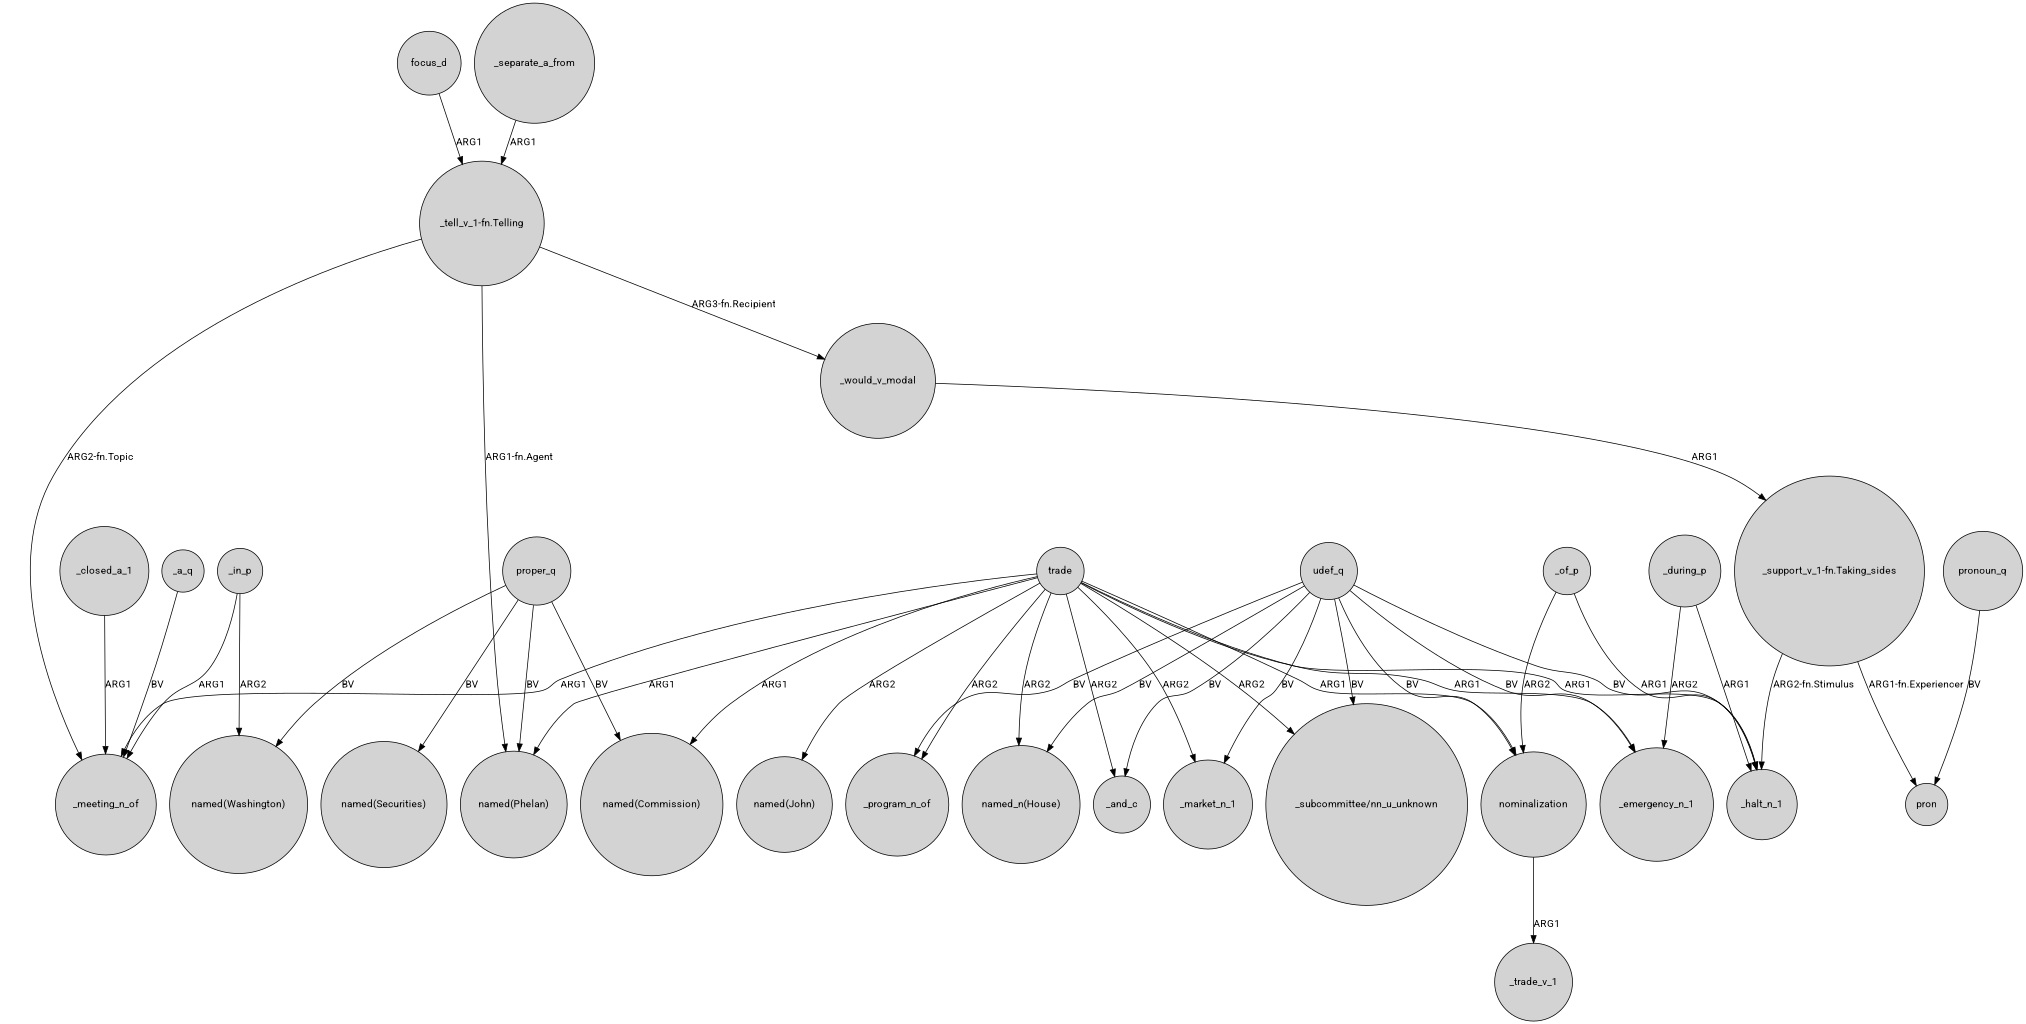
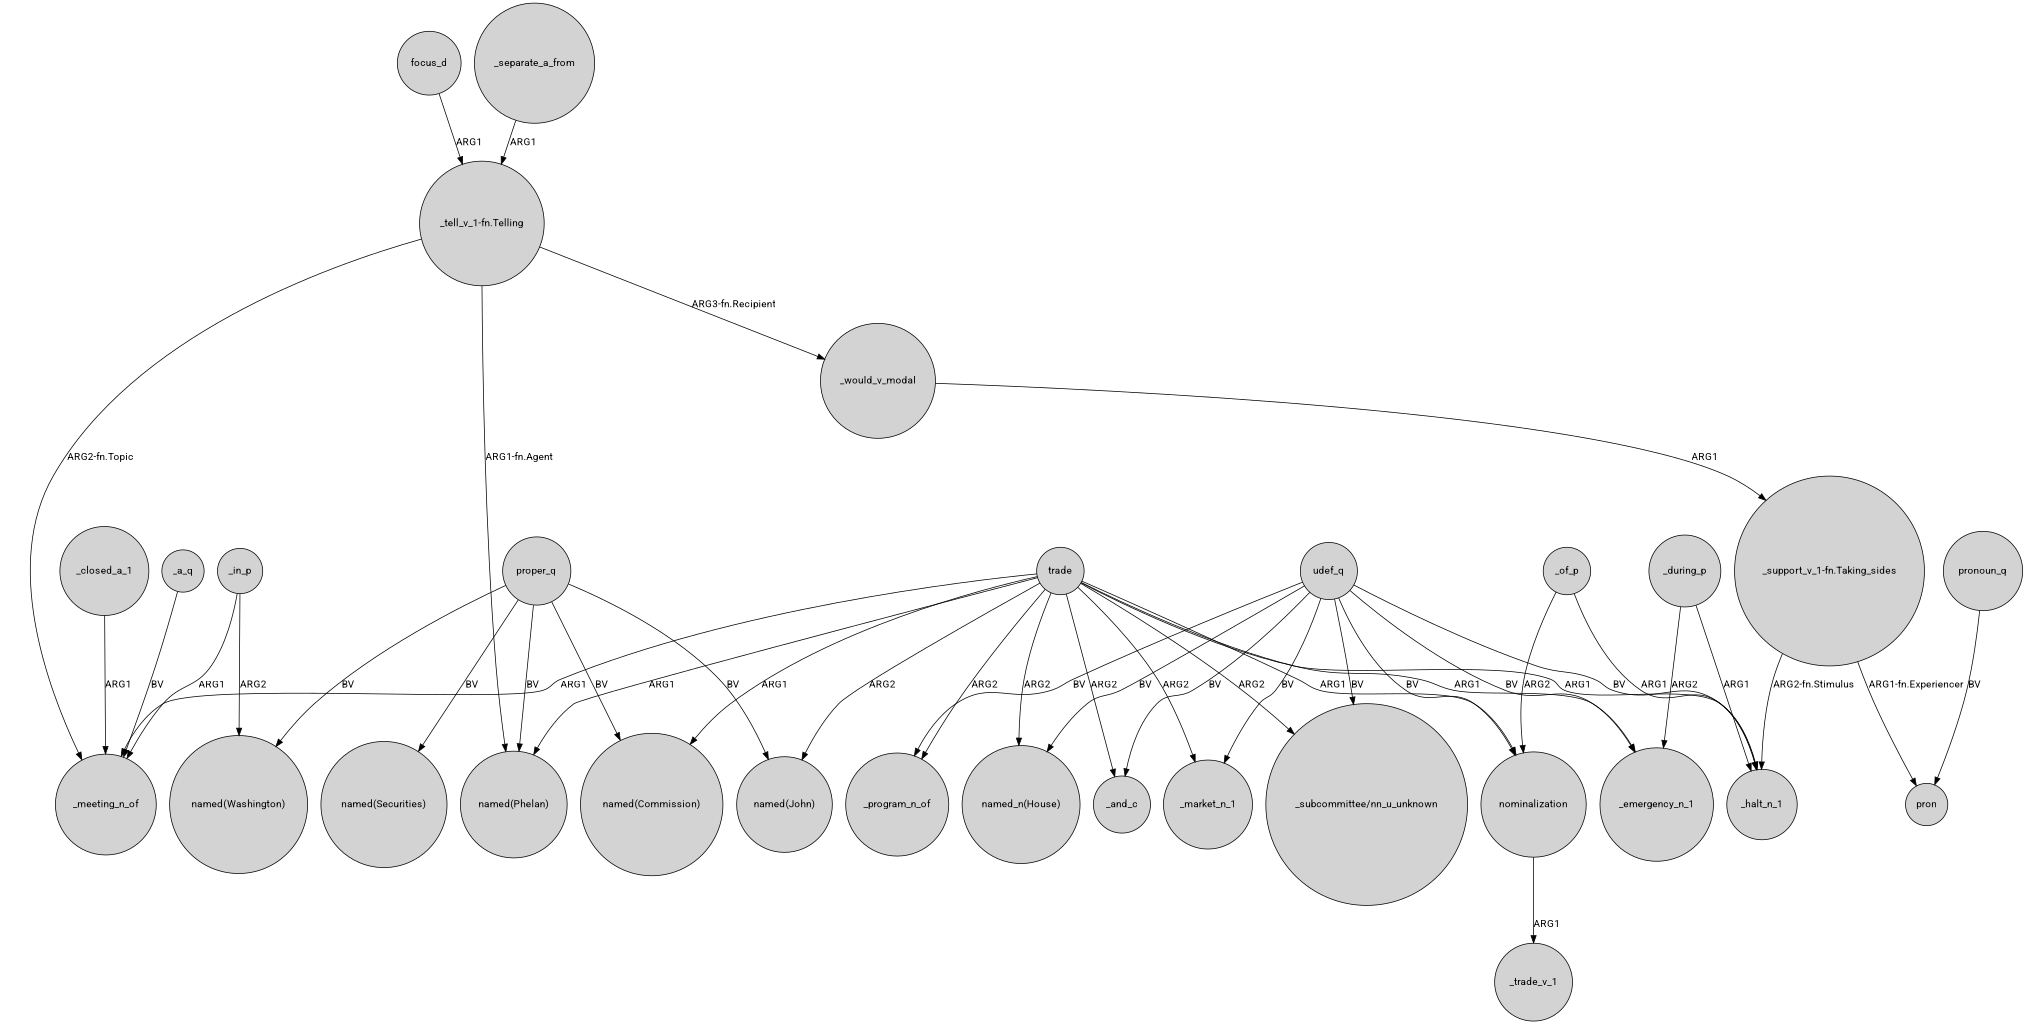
edge "proper_q" -> "named(John)": added, label "BV"
